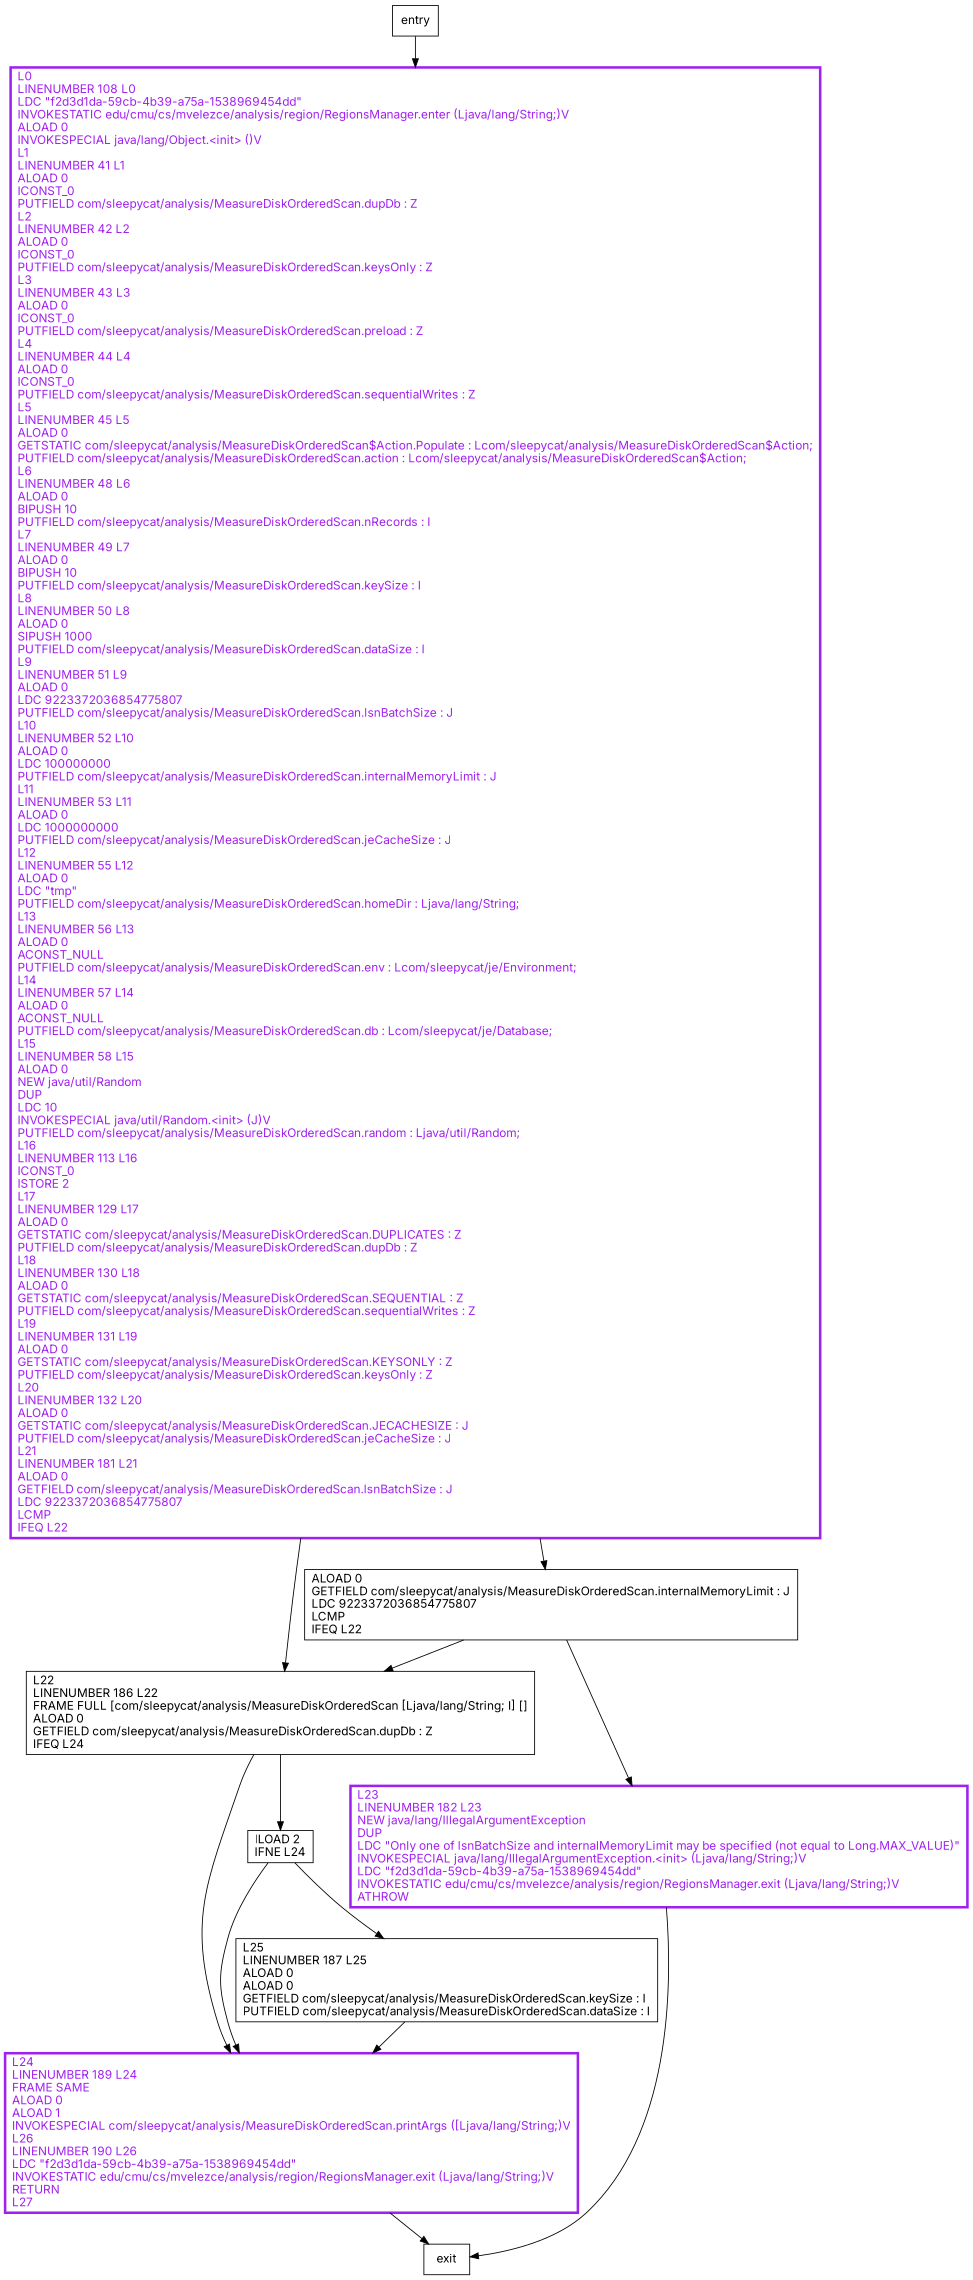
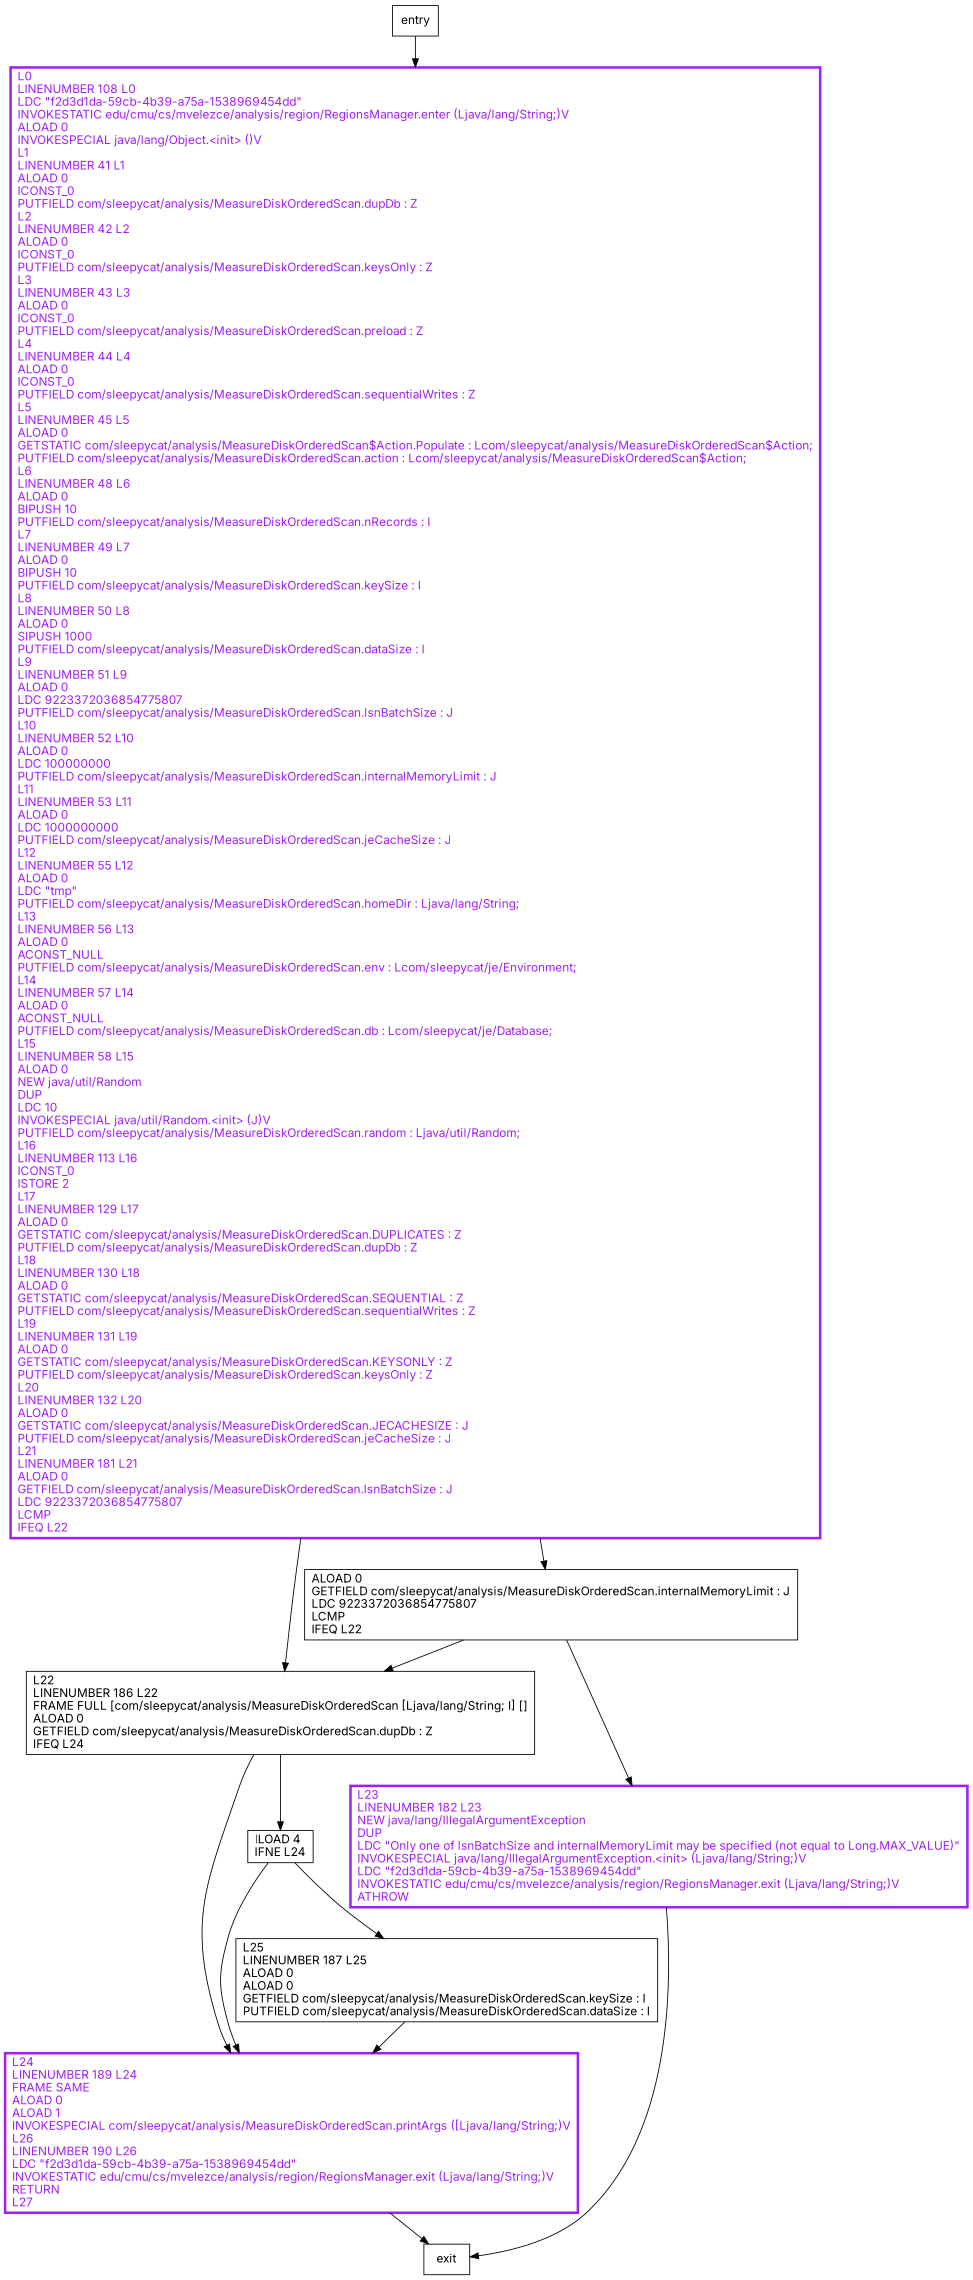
node "ILOAD 2 IFNE L24": label "ILOAD 2 IFNE L24" -> "ILOAD 4 IFNE L24"
